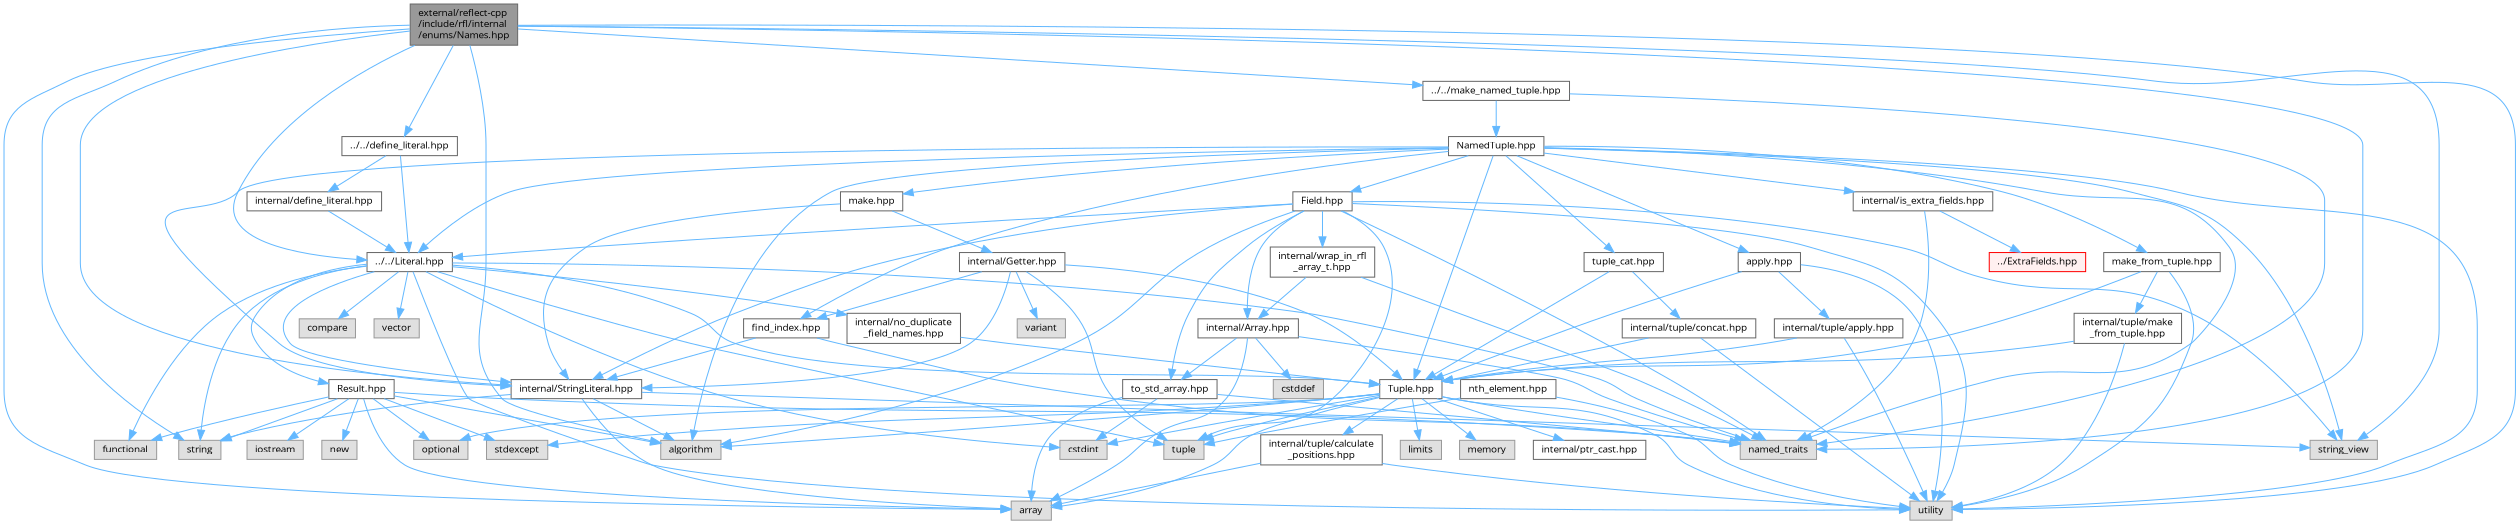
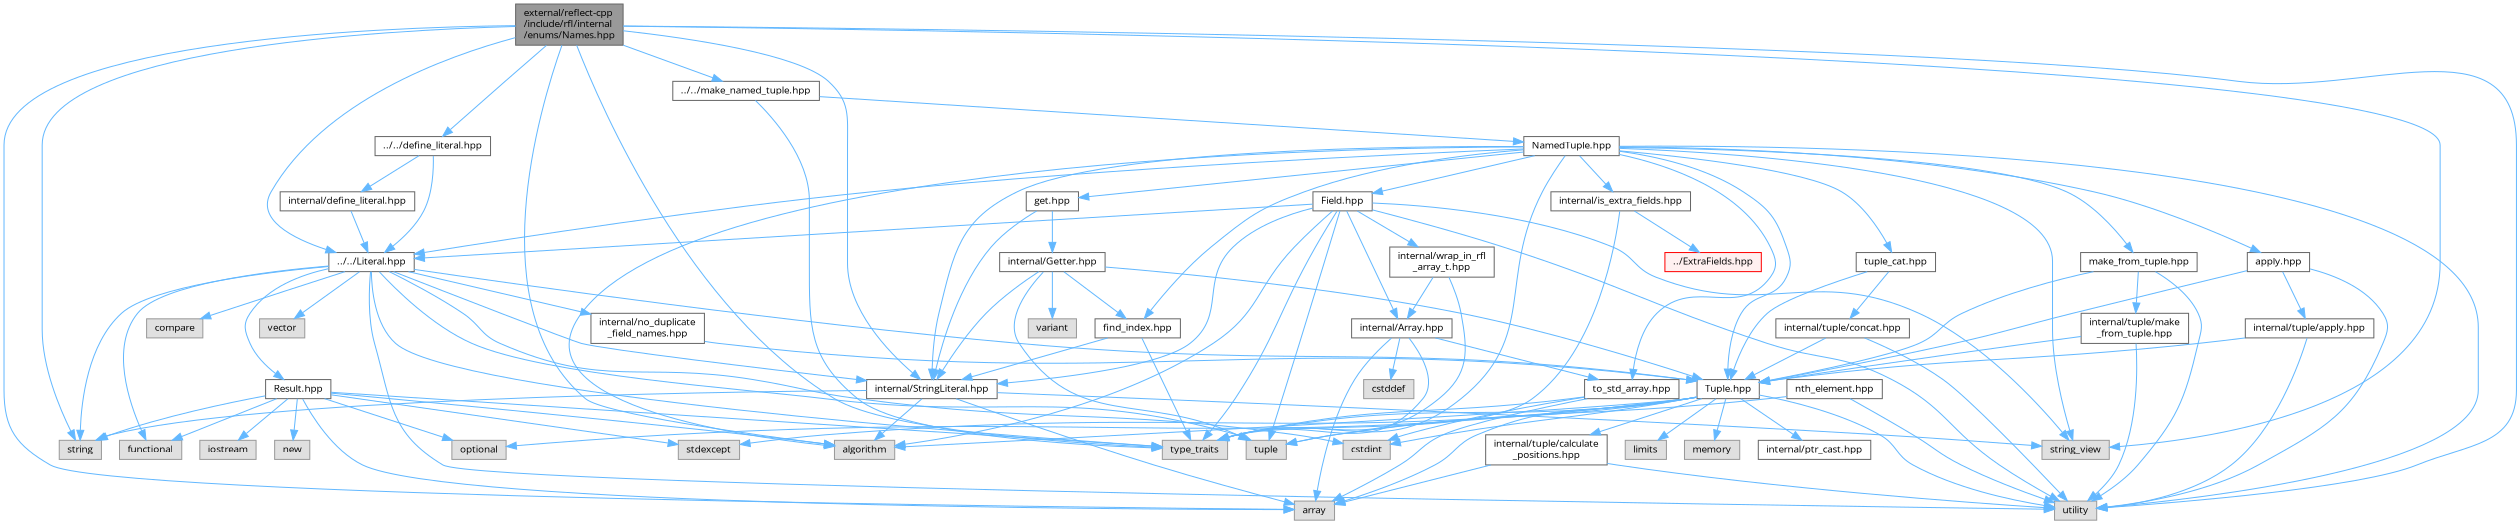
node "make.hpp": label "make.hpp" -> "get.hpp"
edge "Field.hpp" -> "to_std_array.hpp": now "NamedTuple.hpp" -> "to_std_array.hpp"
node "named_traits": label "named_traits" -> "type_traits"
